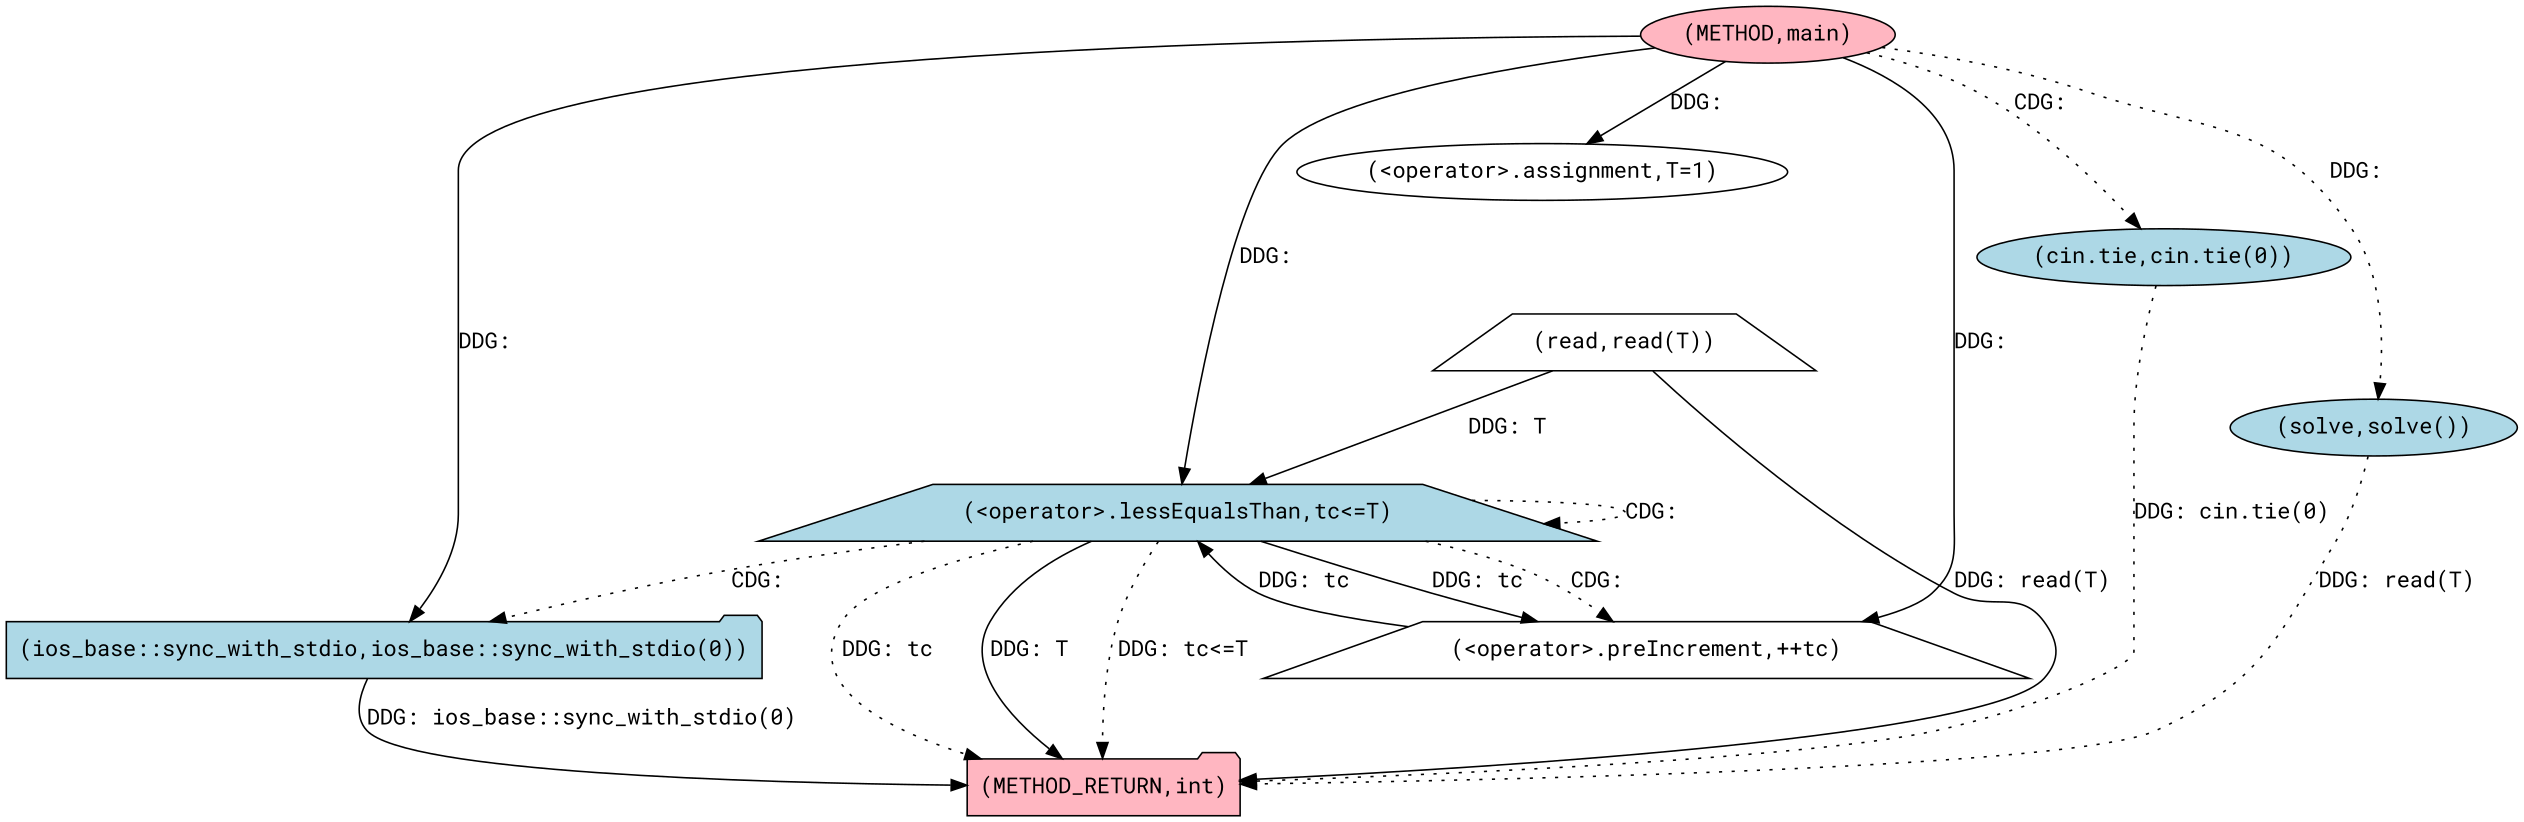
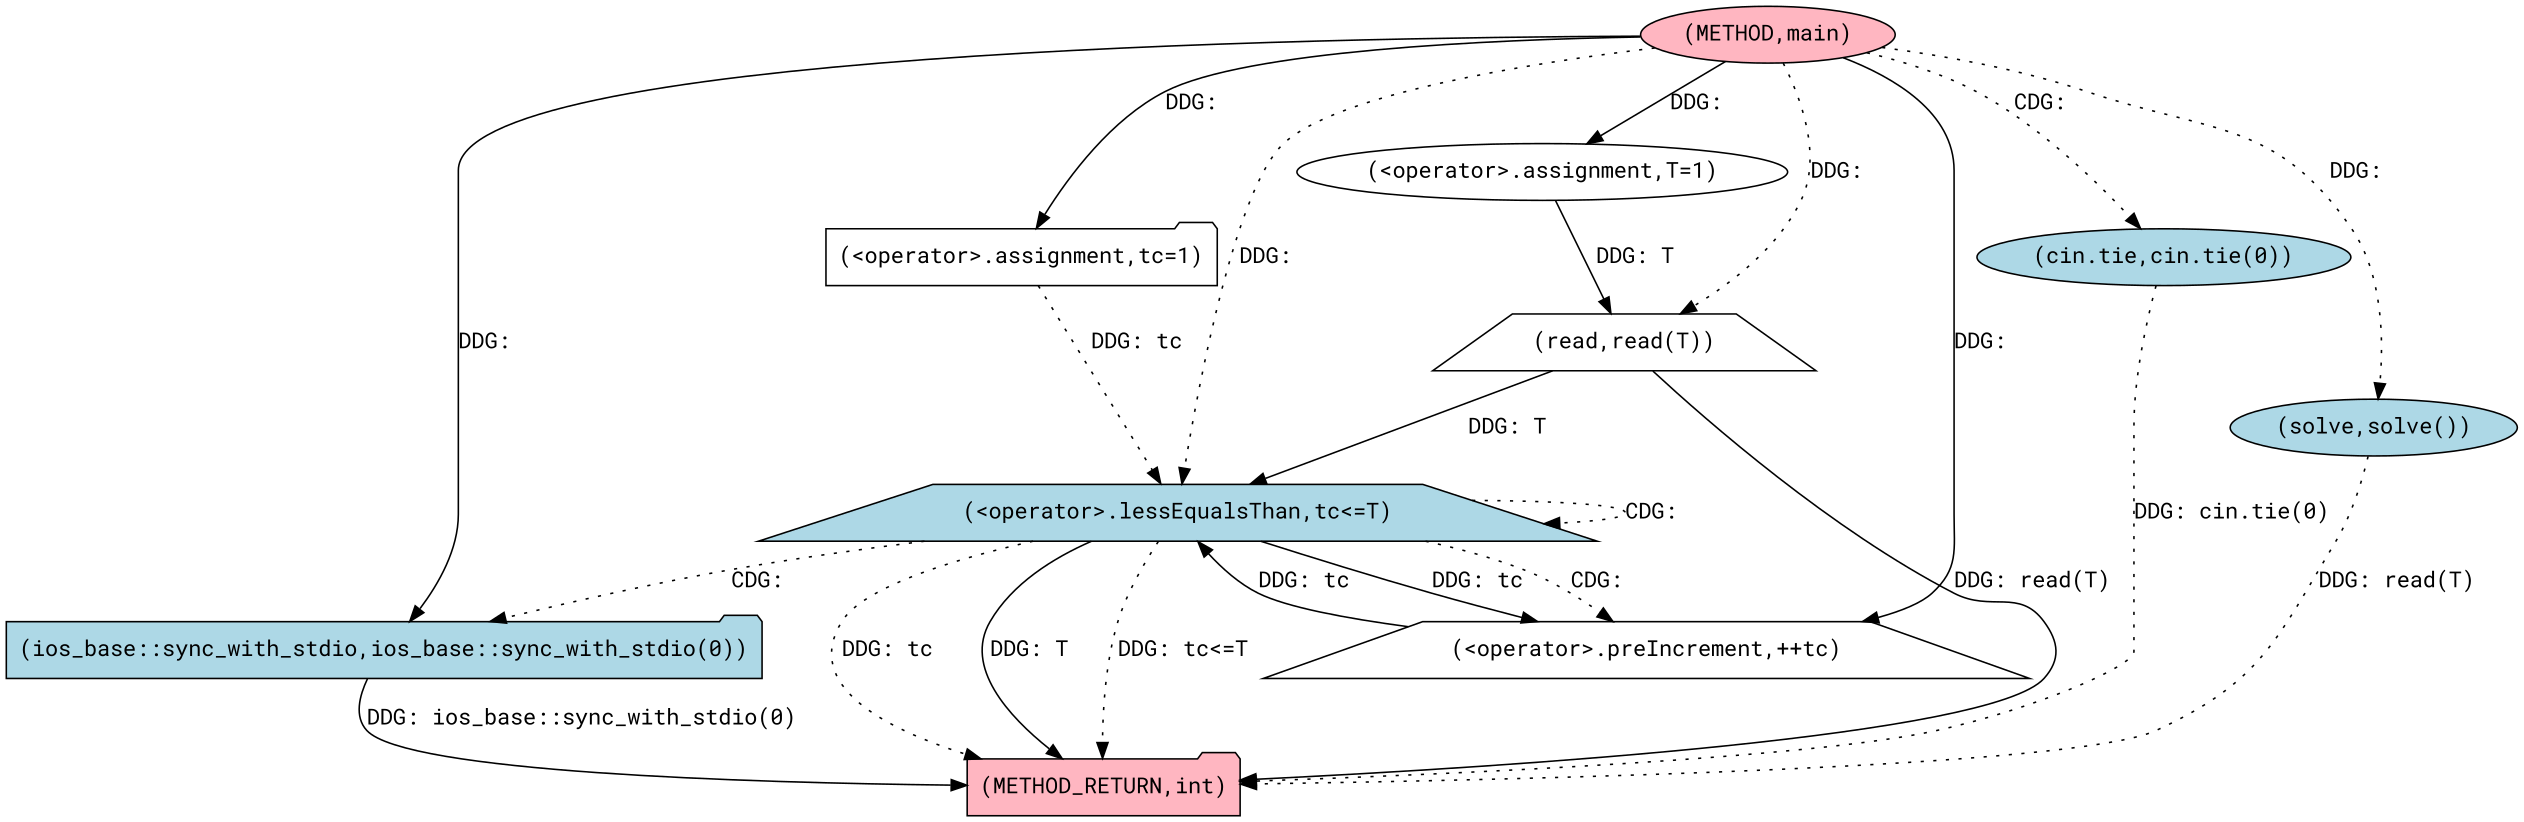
edge "(METHOD,main)" -> "(<operator>.lessEqualsThan,tc<=T)": style solid -> dotted
edge "(METHOD,main)" -> "(read,read(T))": added, label "DDG:"
edge "(<operator>.assignment,T=1)" -> "(read,read(T))": added, label "DDG: T"
node "(<operator>.assignment,tc=1)": added
